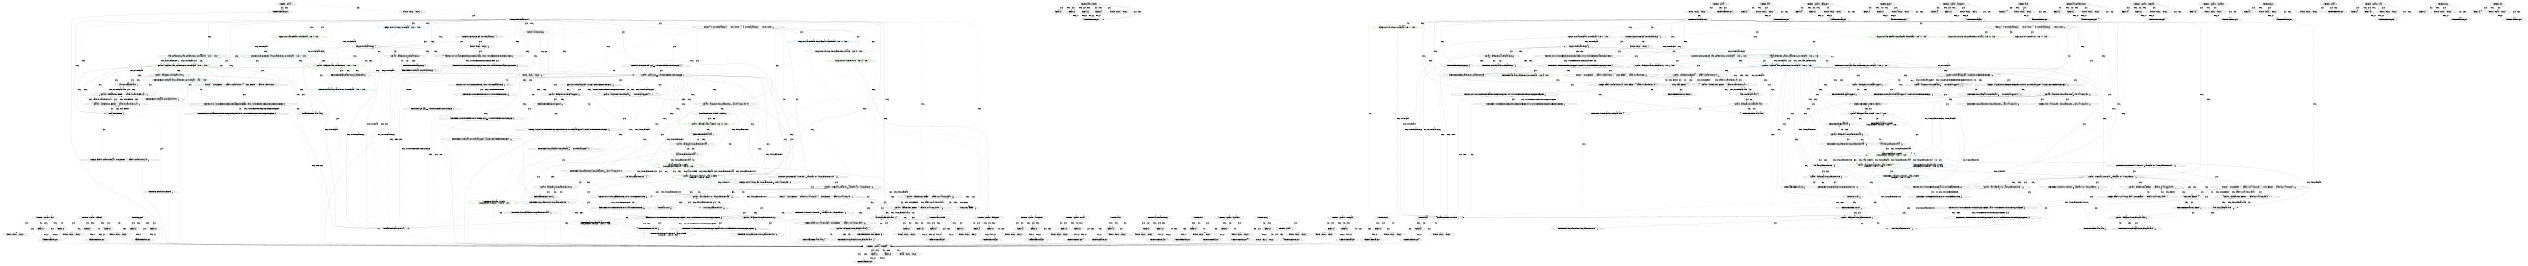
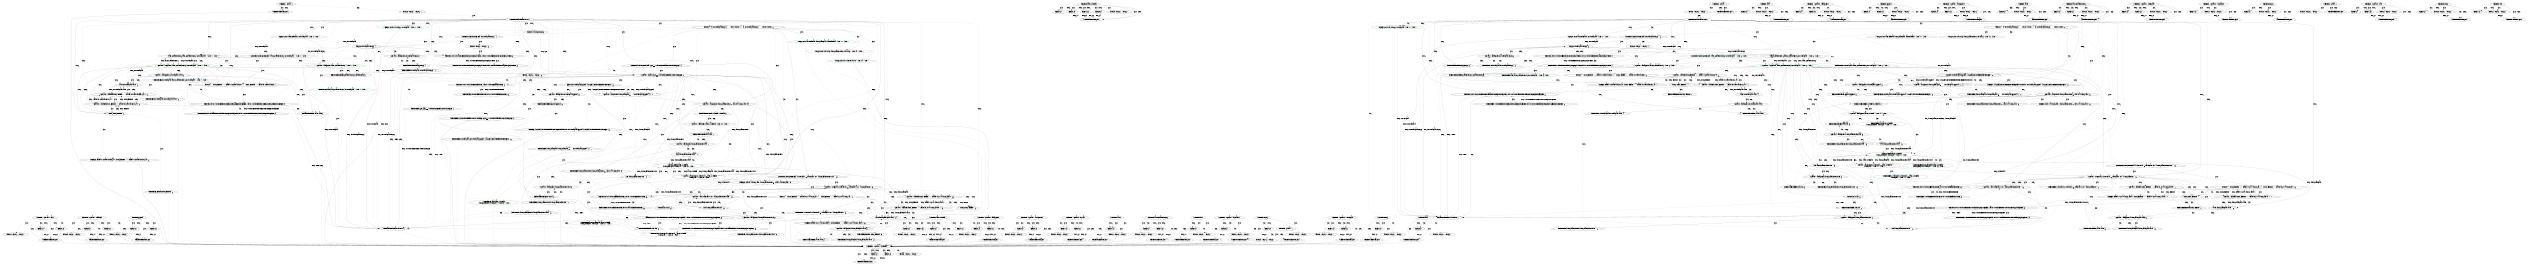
node "<(LOCAL,const int write_result: int)<SUB>14</SUB>>": removed
edge "(<operator>.equals,type == MOUNT_TYPE_NETWORK_STORAGE)" -> "(IDENTIFIER,type,type == MOUNT_TYPE_NETWORK_STORAGE)": label "MOUNT: " -> "AST: "
edge "(<operator>.equals,type == MOUNT_TYPE_NETWORK_STORAGE)" -> "<(<operator>.fieldAccess,base::WriteFile)<SUB>20</SUB>>": removed, label "CDG:"
